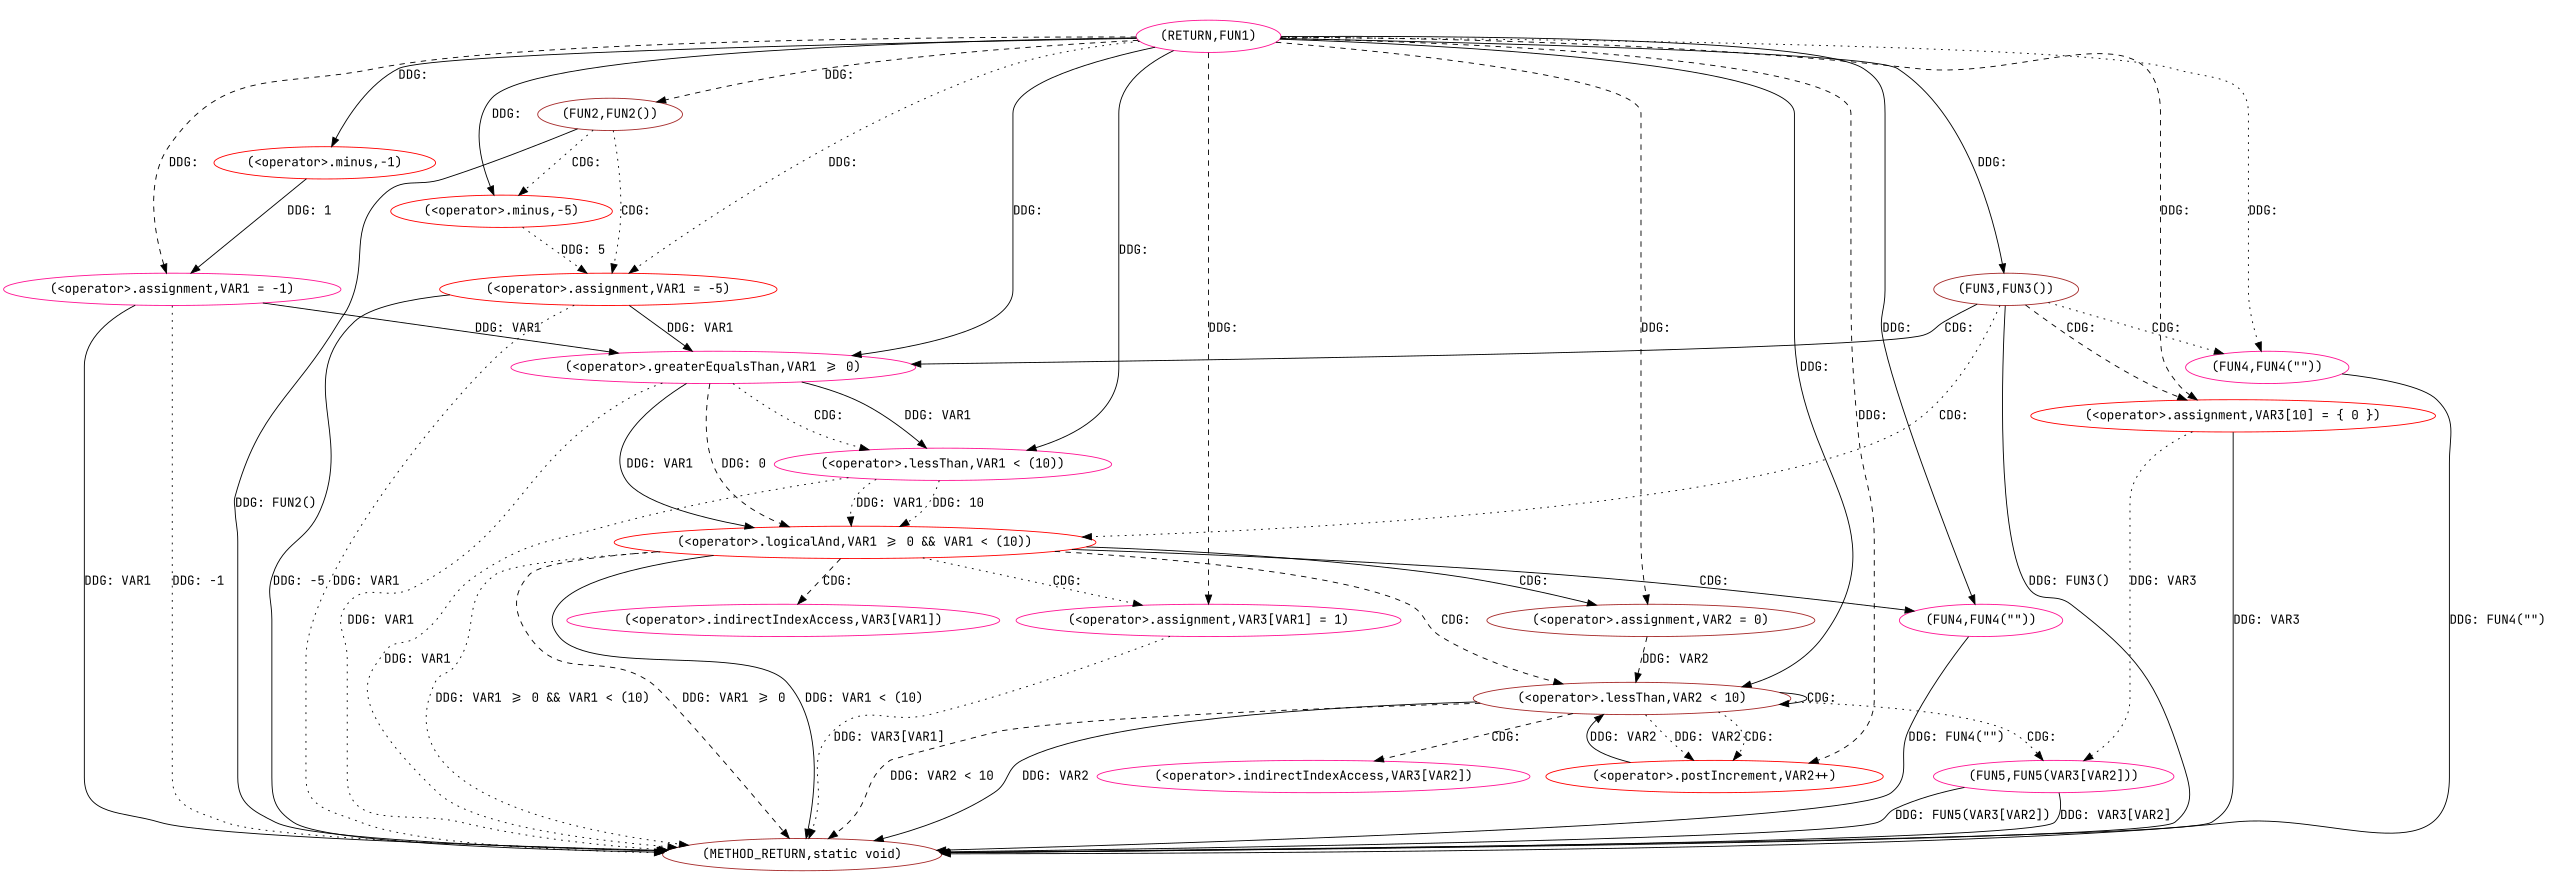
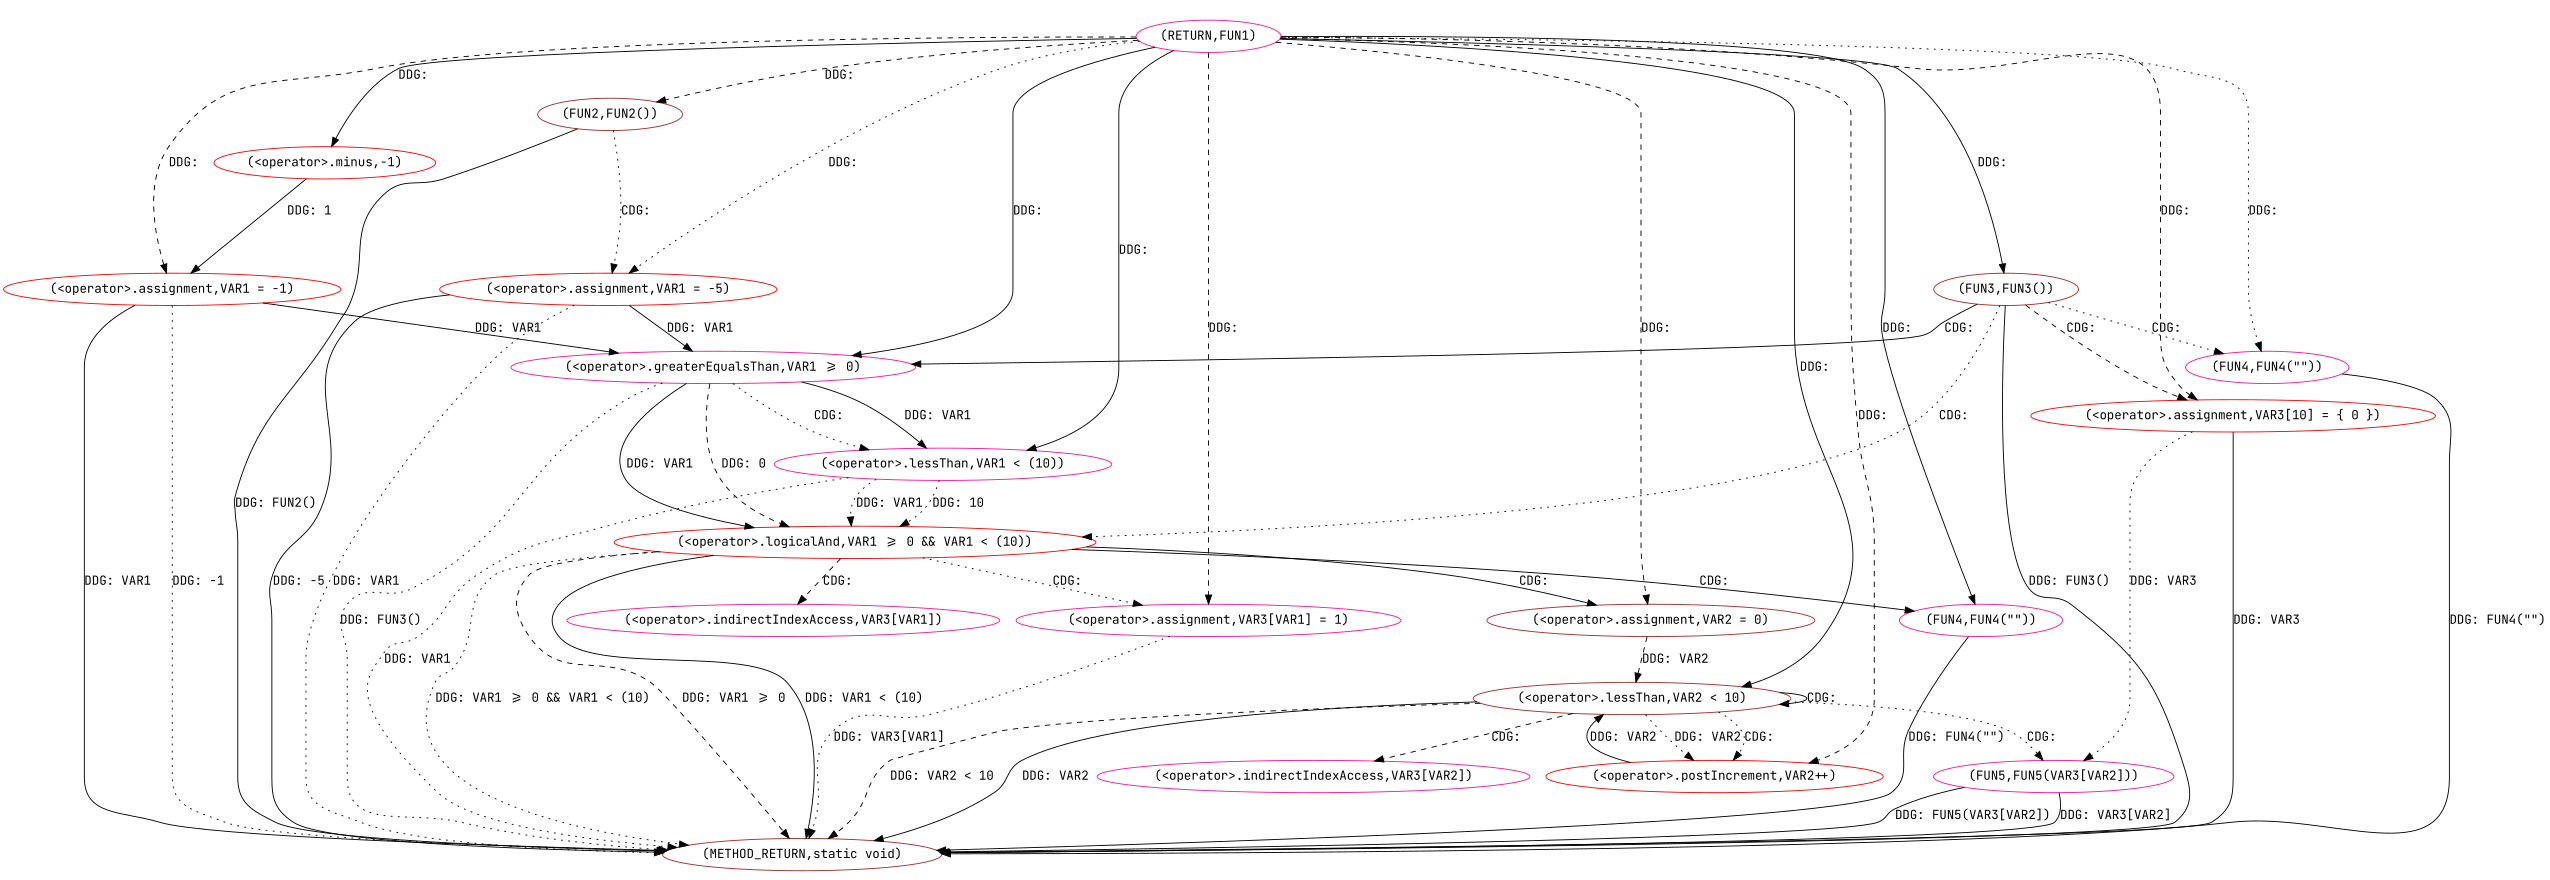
node "(<operator>.minus,-5)": removed
node "(<operator>.assignment,VAR1 = -1)": color deeppink -> red
edge "(<operator>.logicalAnd,VAR1 >= 0 && VAR1 < (10))" -> "(<operator>.lessThan,VAR2 < 10)": removed, label "CDG:"
edge "(<operator>.greaterEqualsThan,VAR1 >= 0)" -> "(METHOD_RETURN,static void)": label "DDG: VAR1" -> "DDG: FUN3()"
